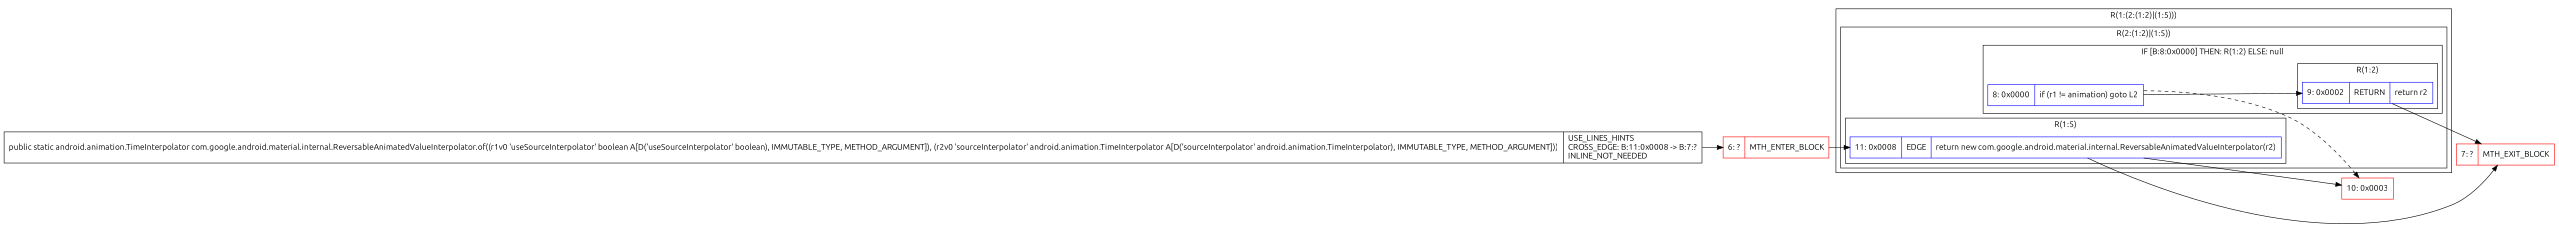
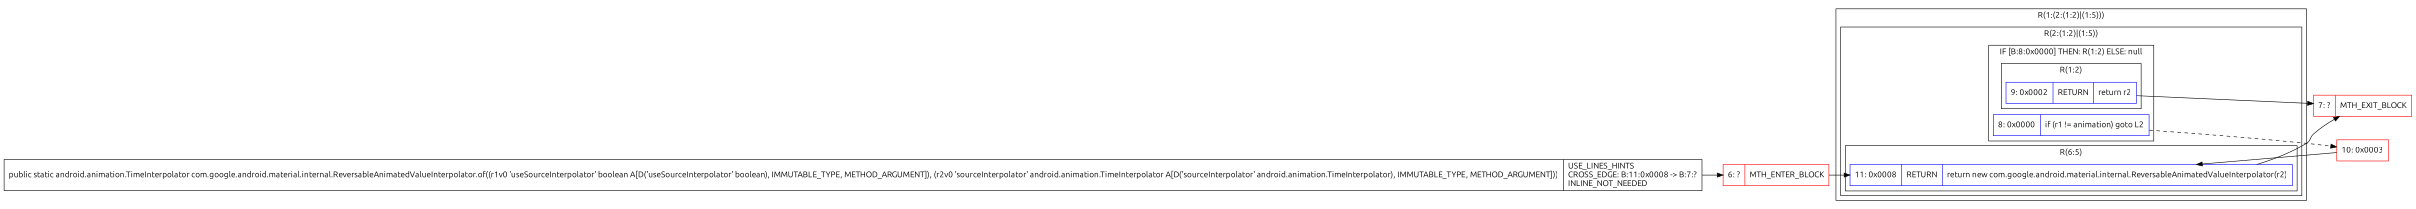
edge "8: 0x0000" -> "9: 0x0002": removed
cluster "R(1:5)": label "R(1:5)" -> "R(6:5)"
node "11: 0x0008": text "EDGE" -> "RETURN"
edge "11: 0x0008" -> "10: 0x0003": reversed
